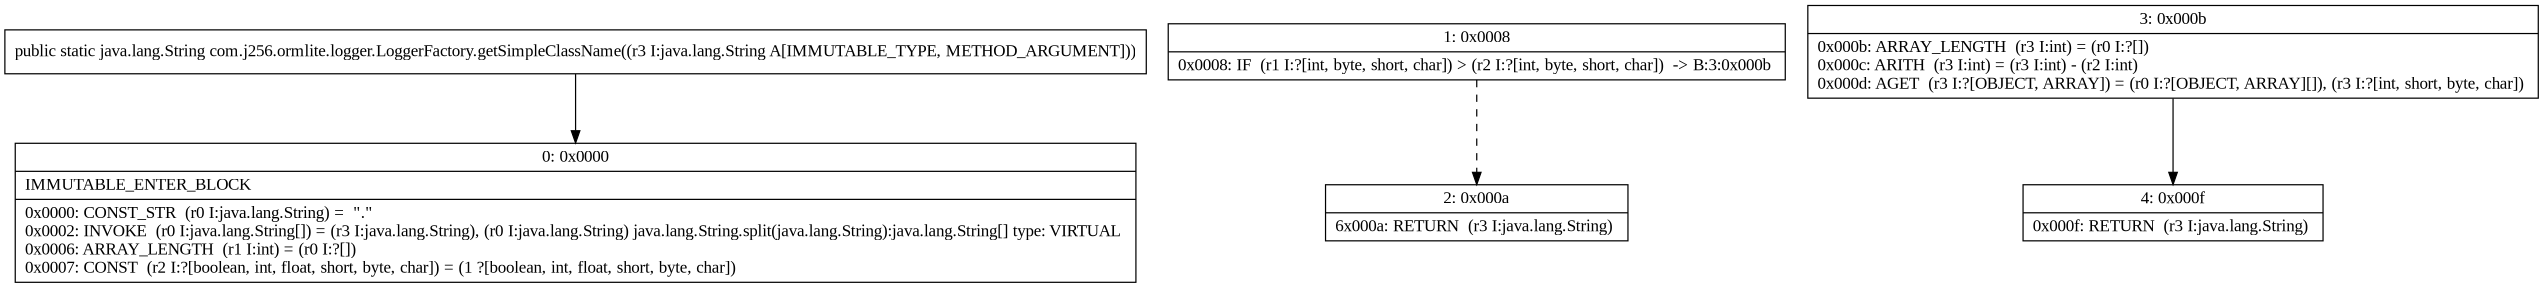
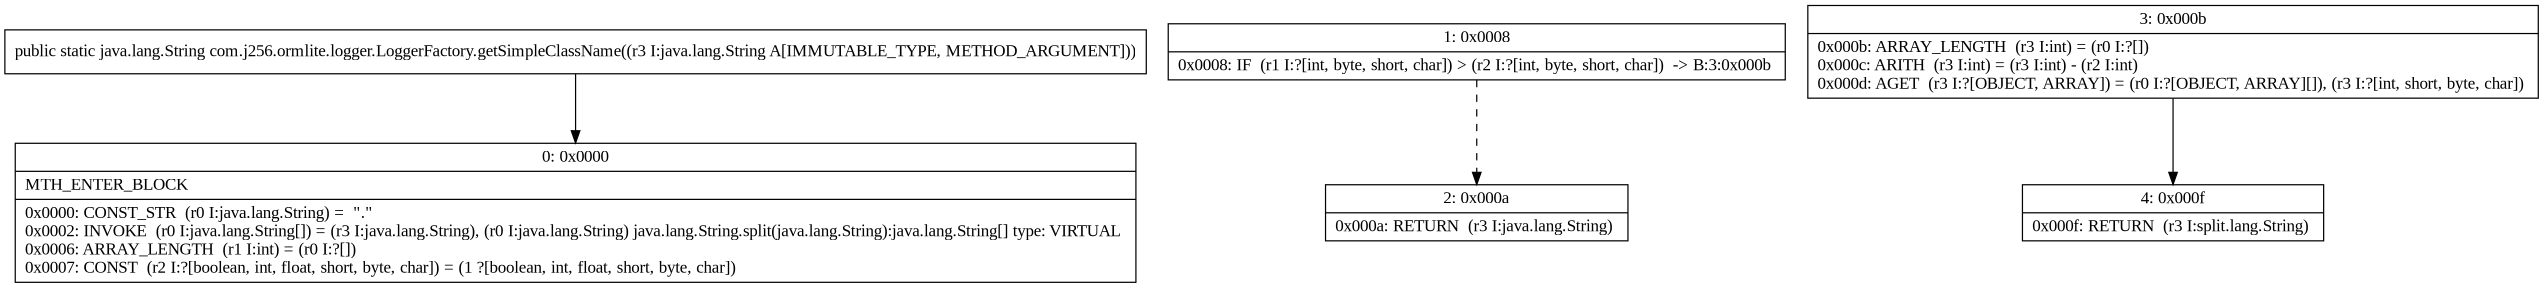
node "0: 0x0000": text "IMMUTABLE_ENTER_BLOCK" -> "MTH_ENTER_BLOCK"
node "2: 0x000a": text "6x000a: RETURN  (r3 I:java.lang.String)" -> "0x000a: RETURN  (r3 I:java.lang.String)"
node "4: 0x000f": text "0x000f: RETURN  (r3 I:java.lang.String)" -> "0x000f: RETURN  (r3 I:split.lang.String)"
